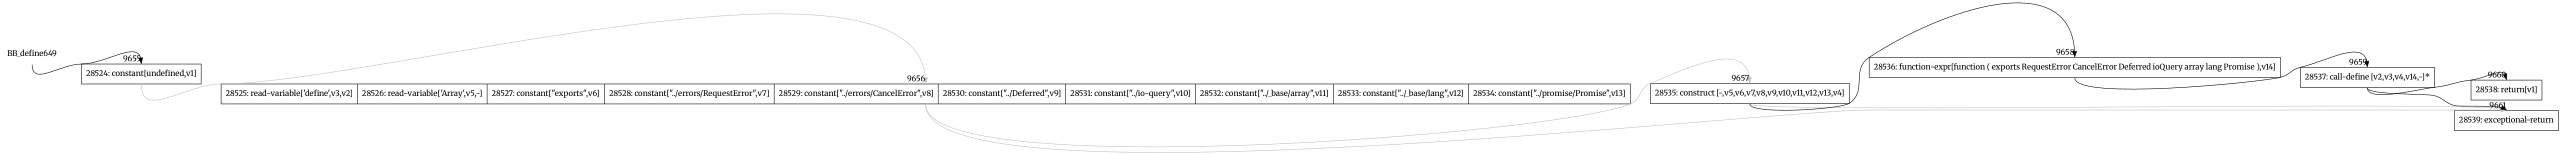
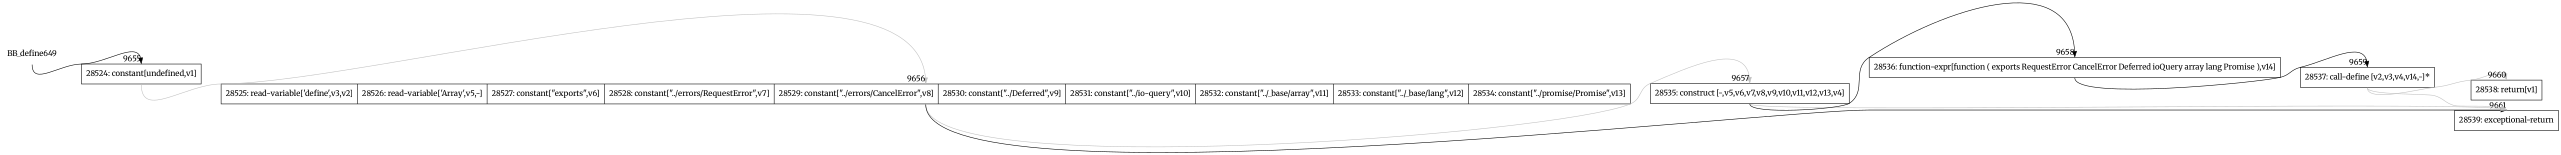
edge "28537: call-define [v2,v3,v4,v14,-]*" -> "28538: return[v1]": color black -> gray
edge "28537: call-define [v2,v3,v4,v14,-]*" -> "28539: exceptional-return": color black -> gray
edge "28525: read-variable['define',v3,v2]" -> "28539: exceptional-return": color gray -> black
